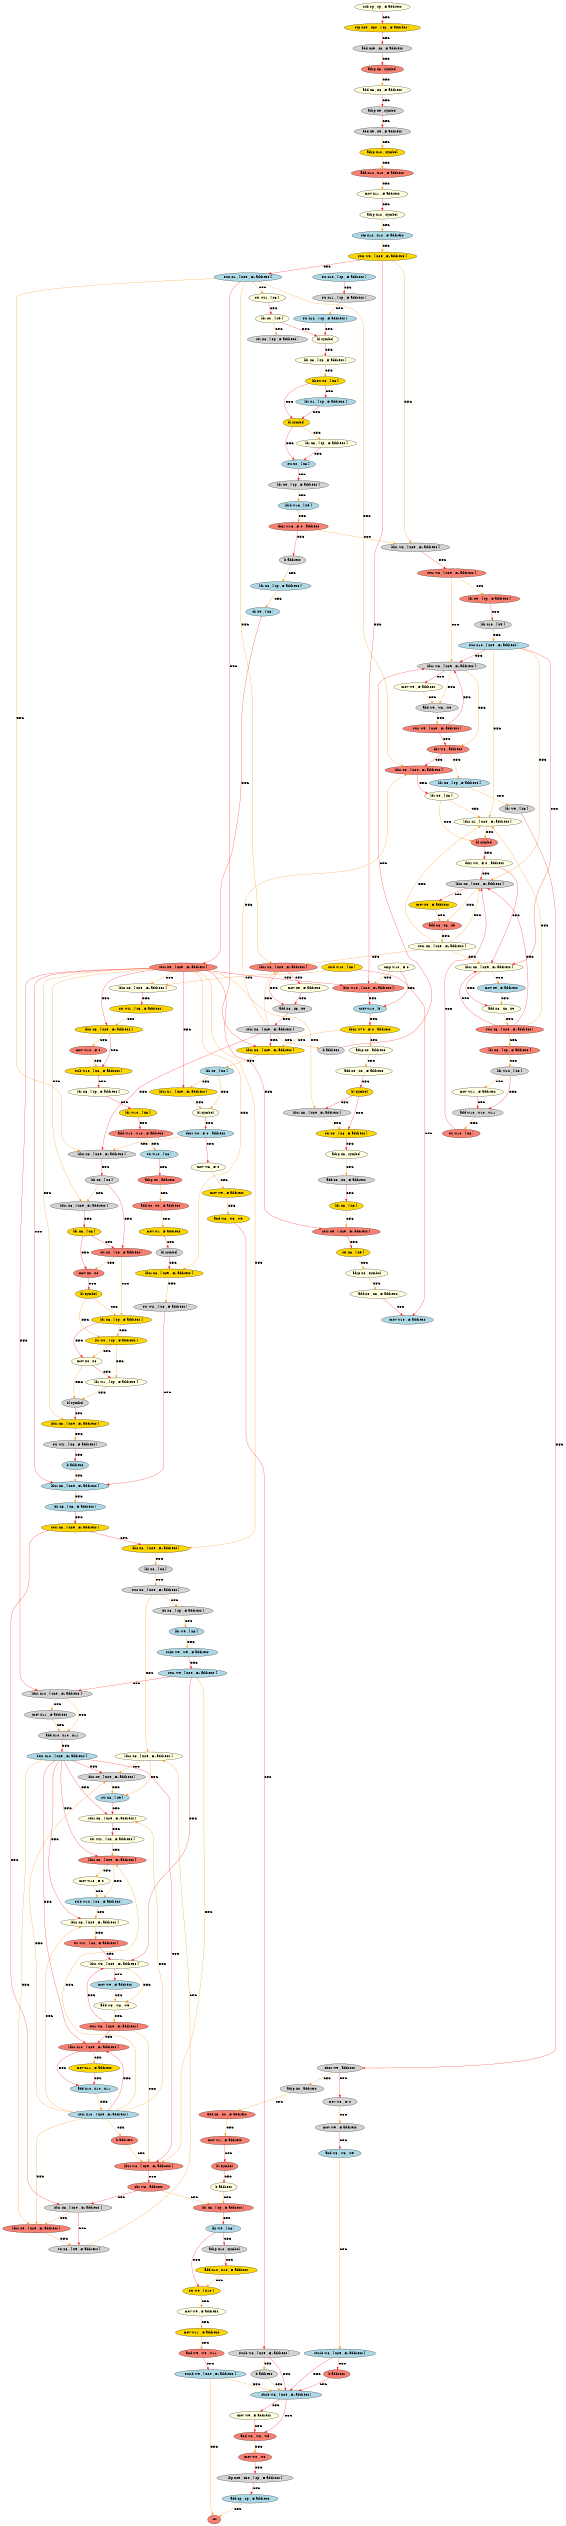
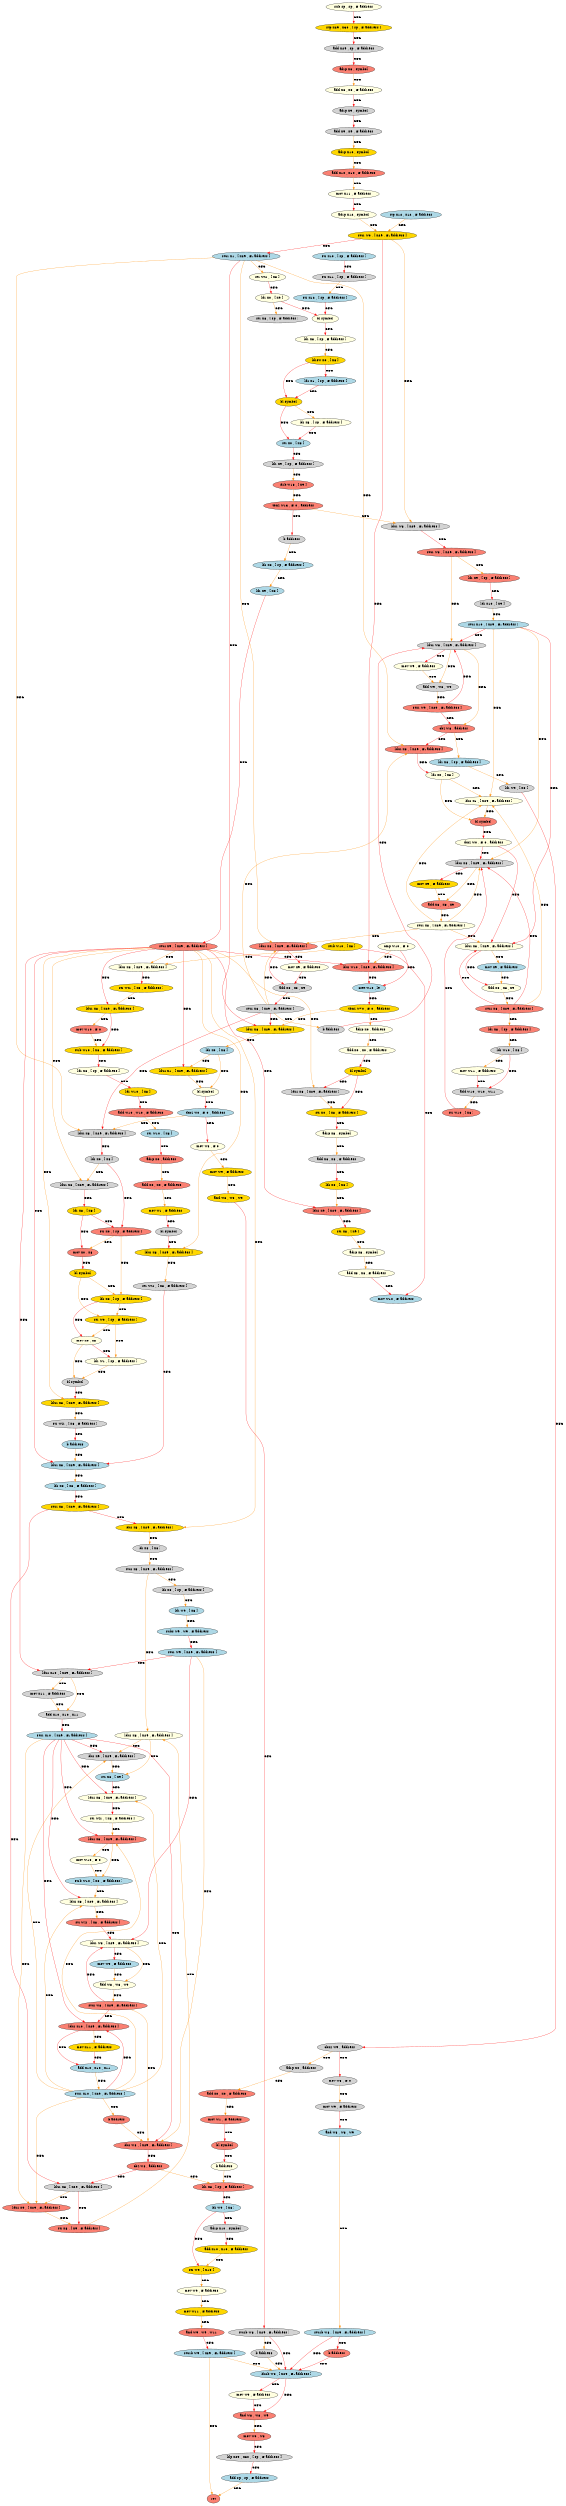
edge "adrp x12 , symbol" -> "stp x12 , x12 , # address": now "adrp x12 , symbol" -> "stur w0 , [ x29 , #- address ]"
node "ldrb w13 , [ x9 ]": fillcolor lightblue -> salmon
node "str x8 , [ x9 , # address ]": fillcolor lightgrey -> salmon
